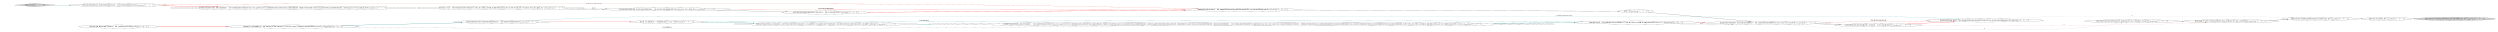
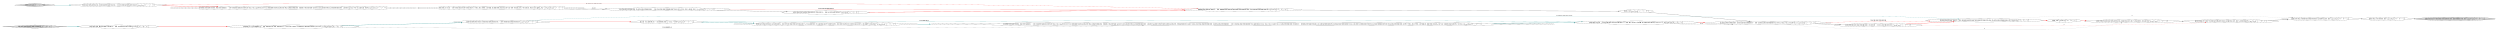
node "phase.run()@@@32@@@['0', '0', '1']": added
node "testFailOneItemFailsEntirePhase['0', '0', '1']": added
